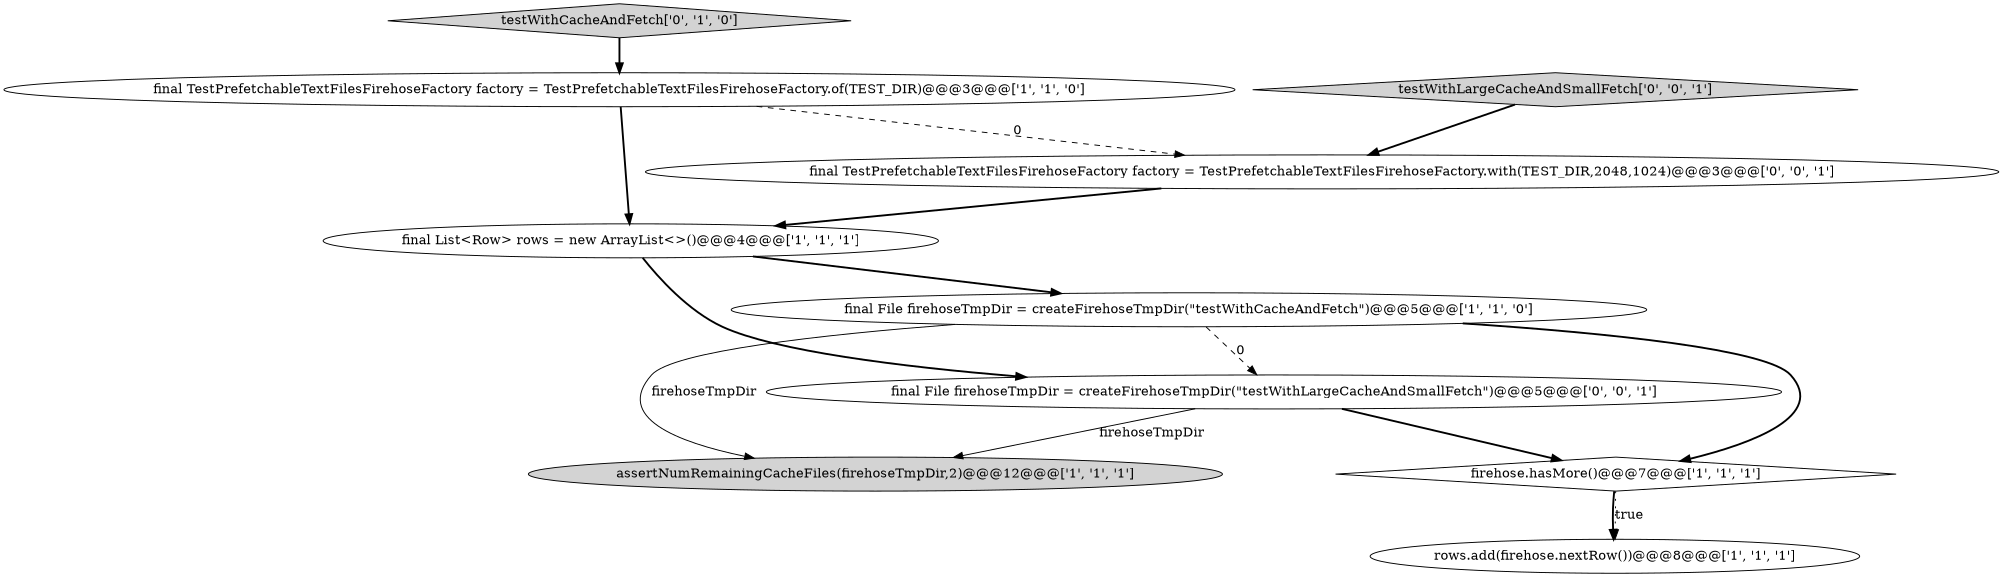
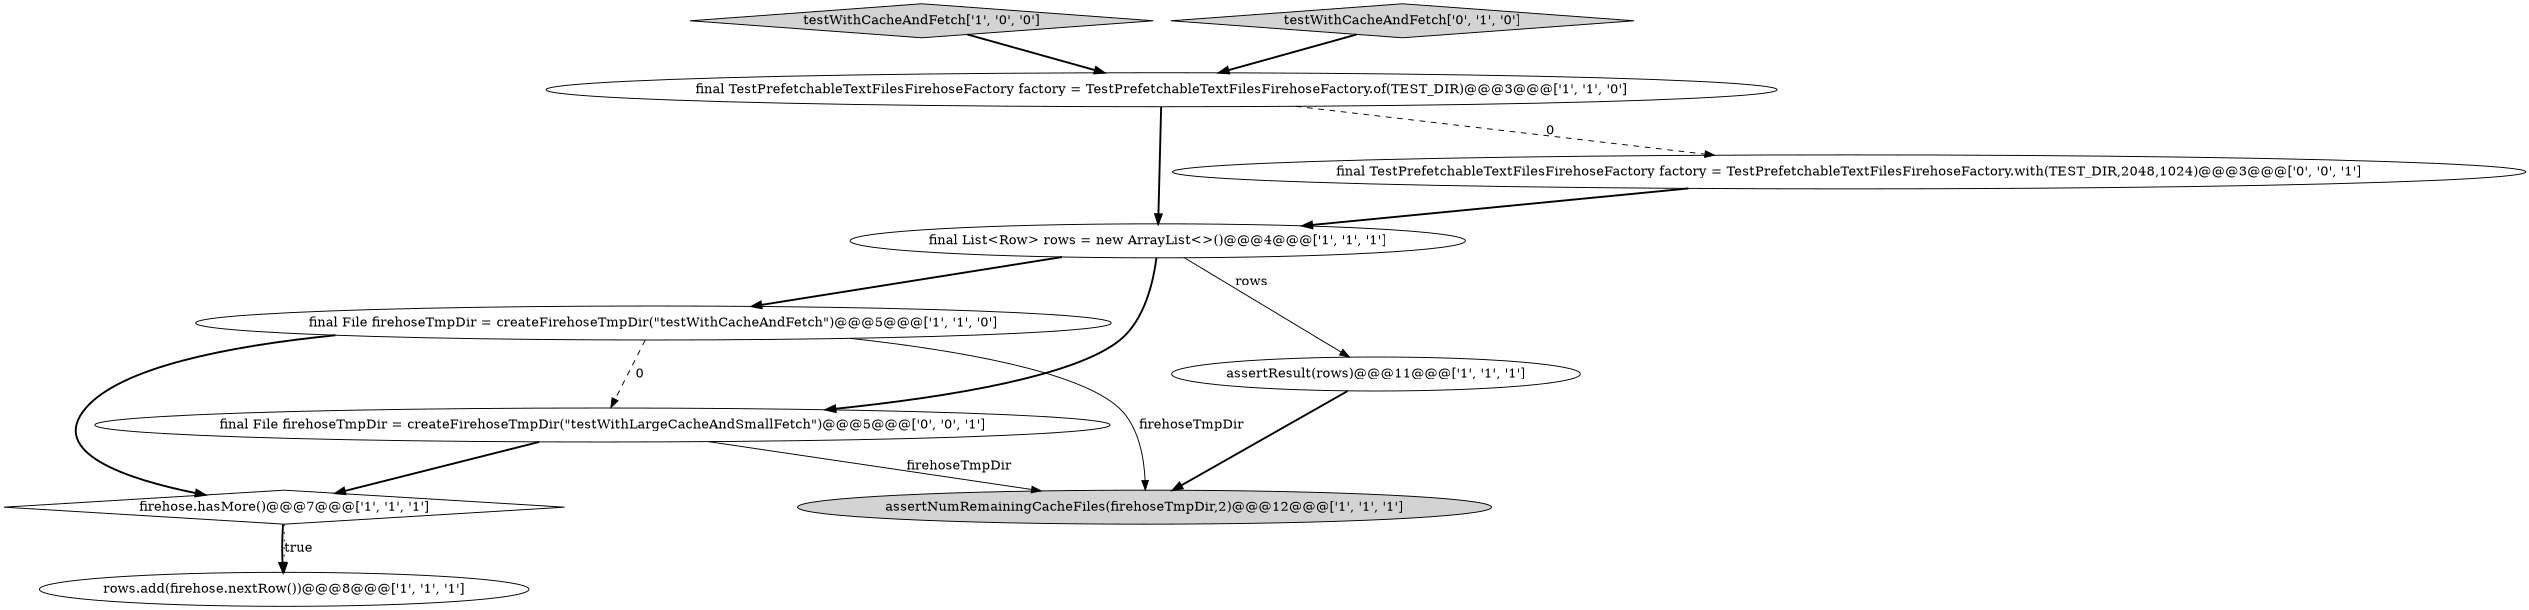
node "testWithCacheAndFetch['1', '0', '0']": added
node "testWithLargeCacheAndSmallFetch['0', '0', '1']": removed
node "assertResult(rows)@@@11@@@['1', '1', '1']": added
